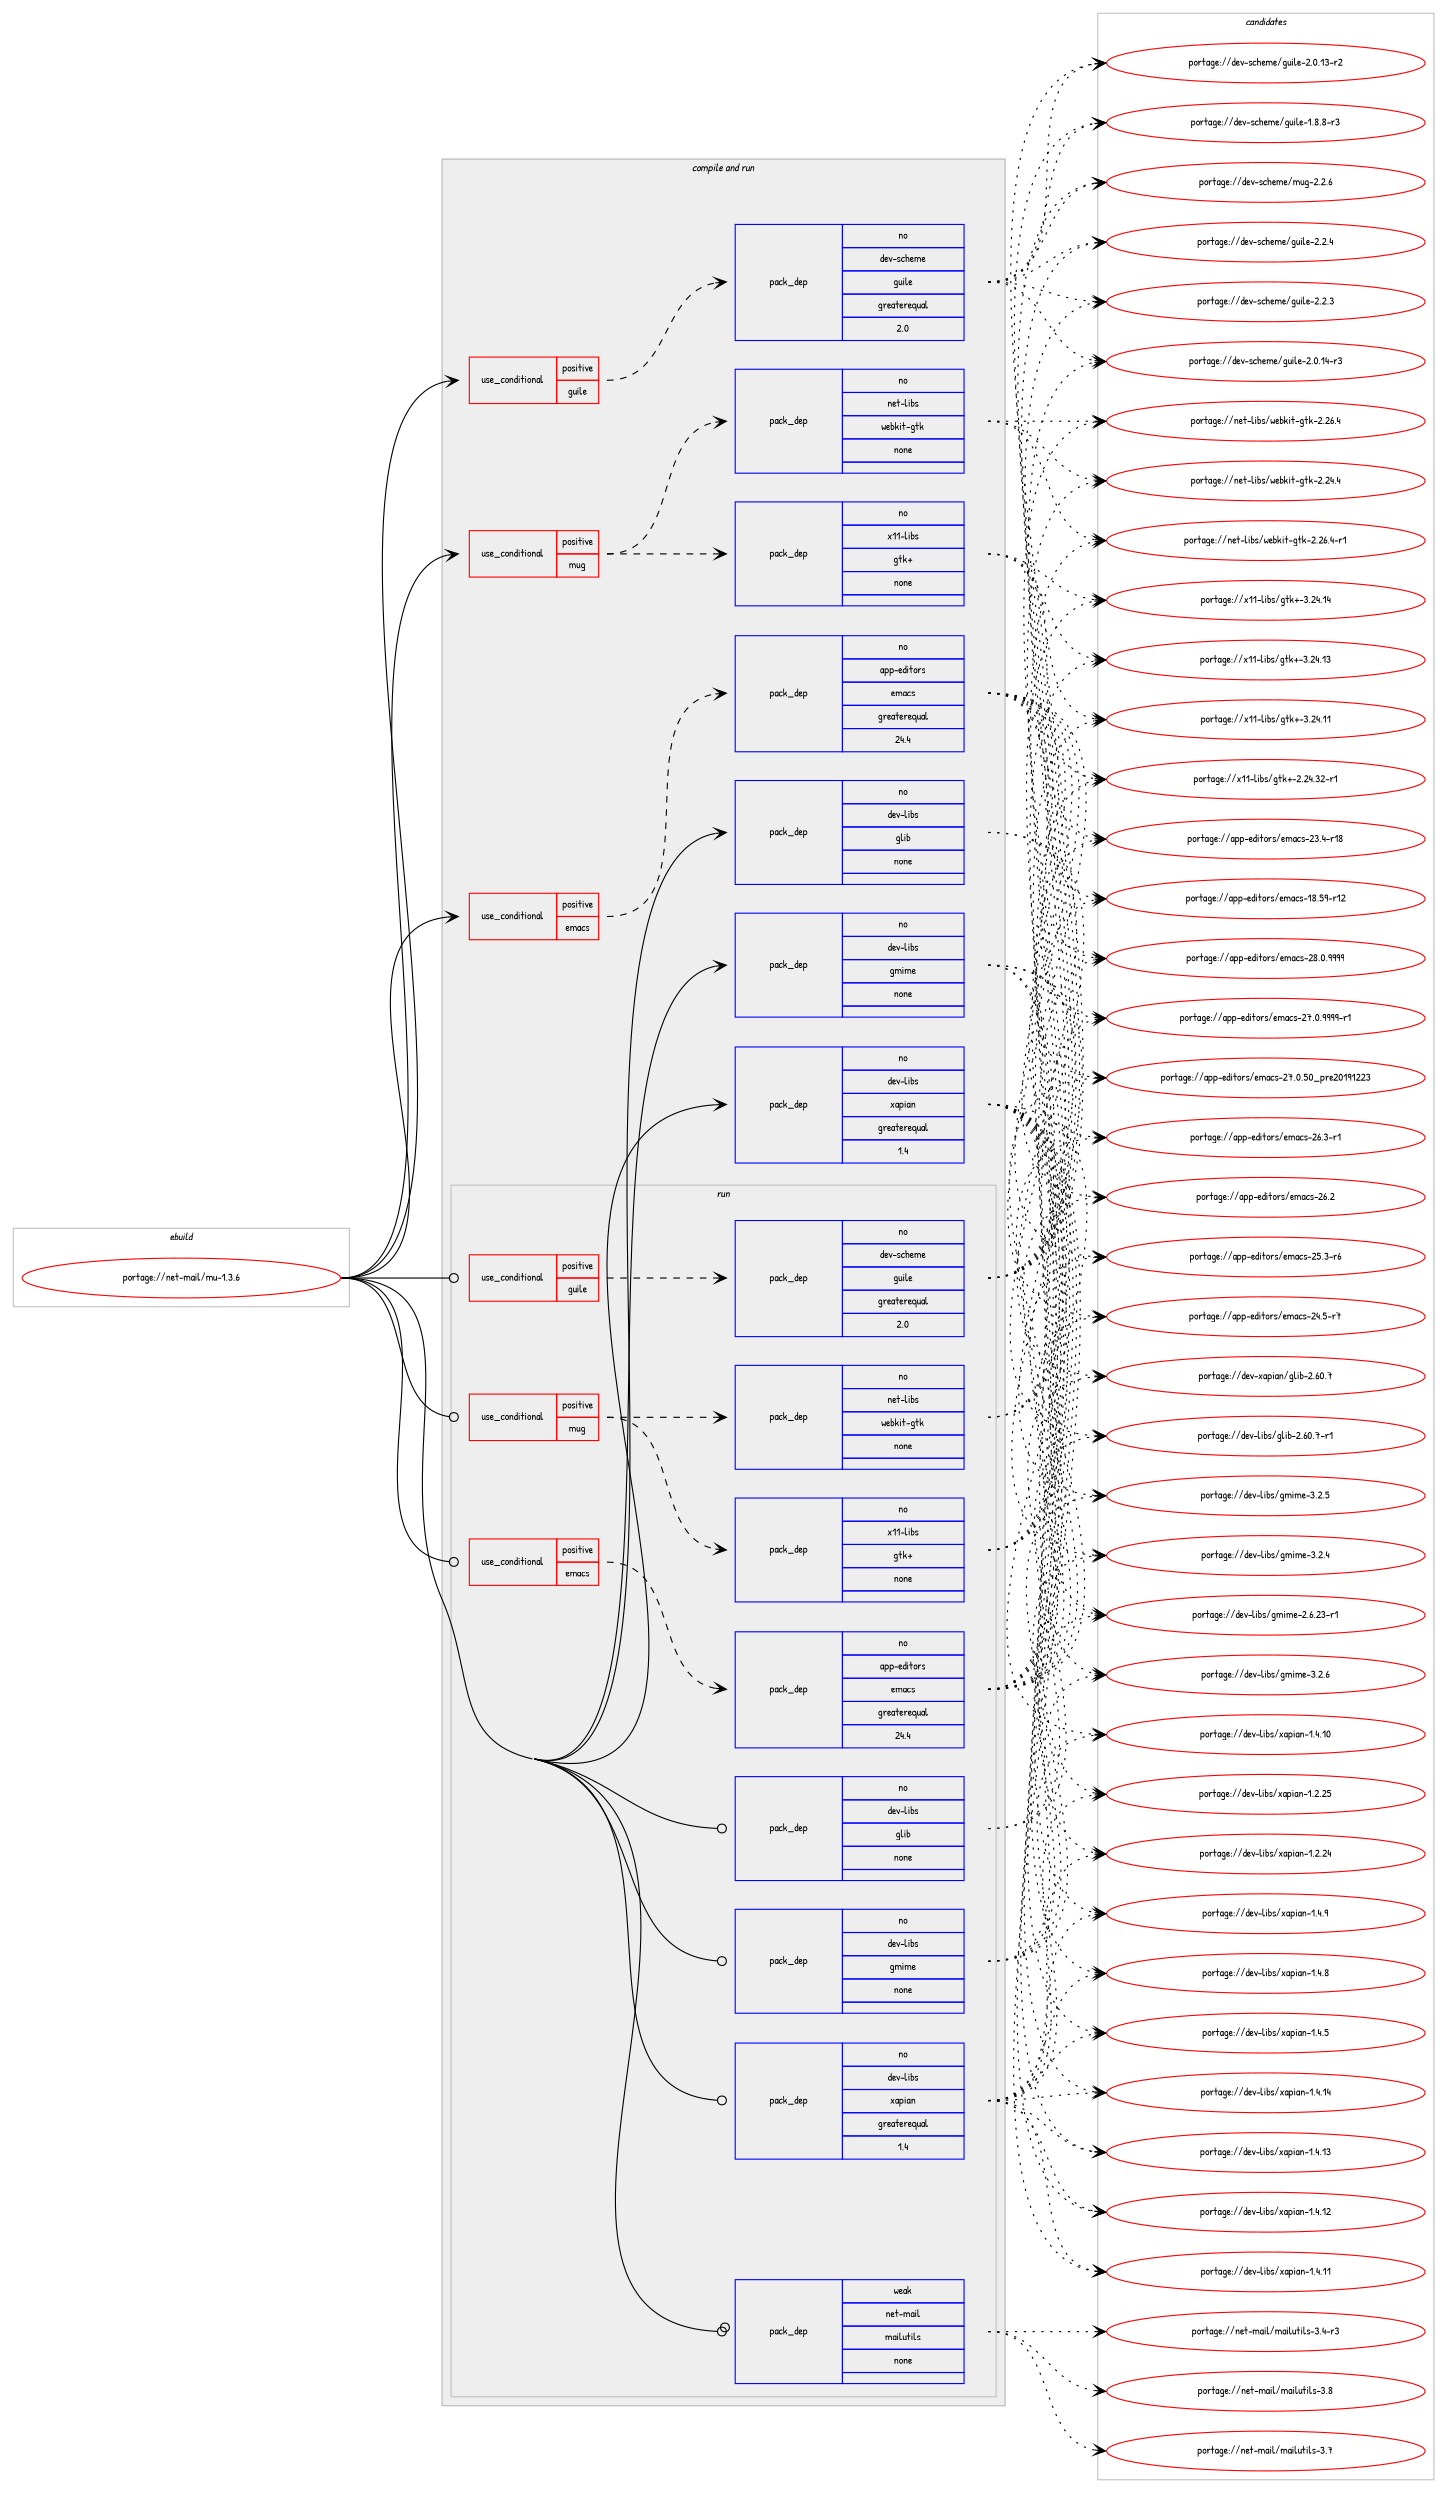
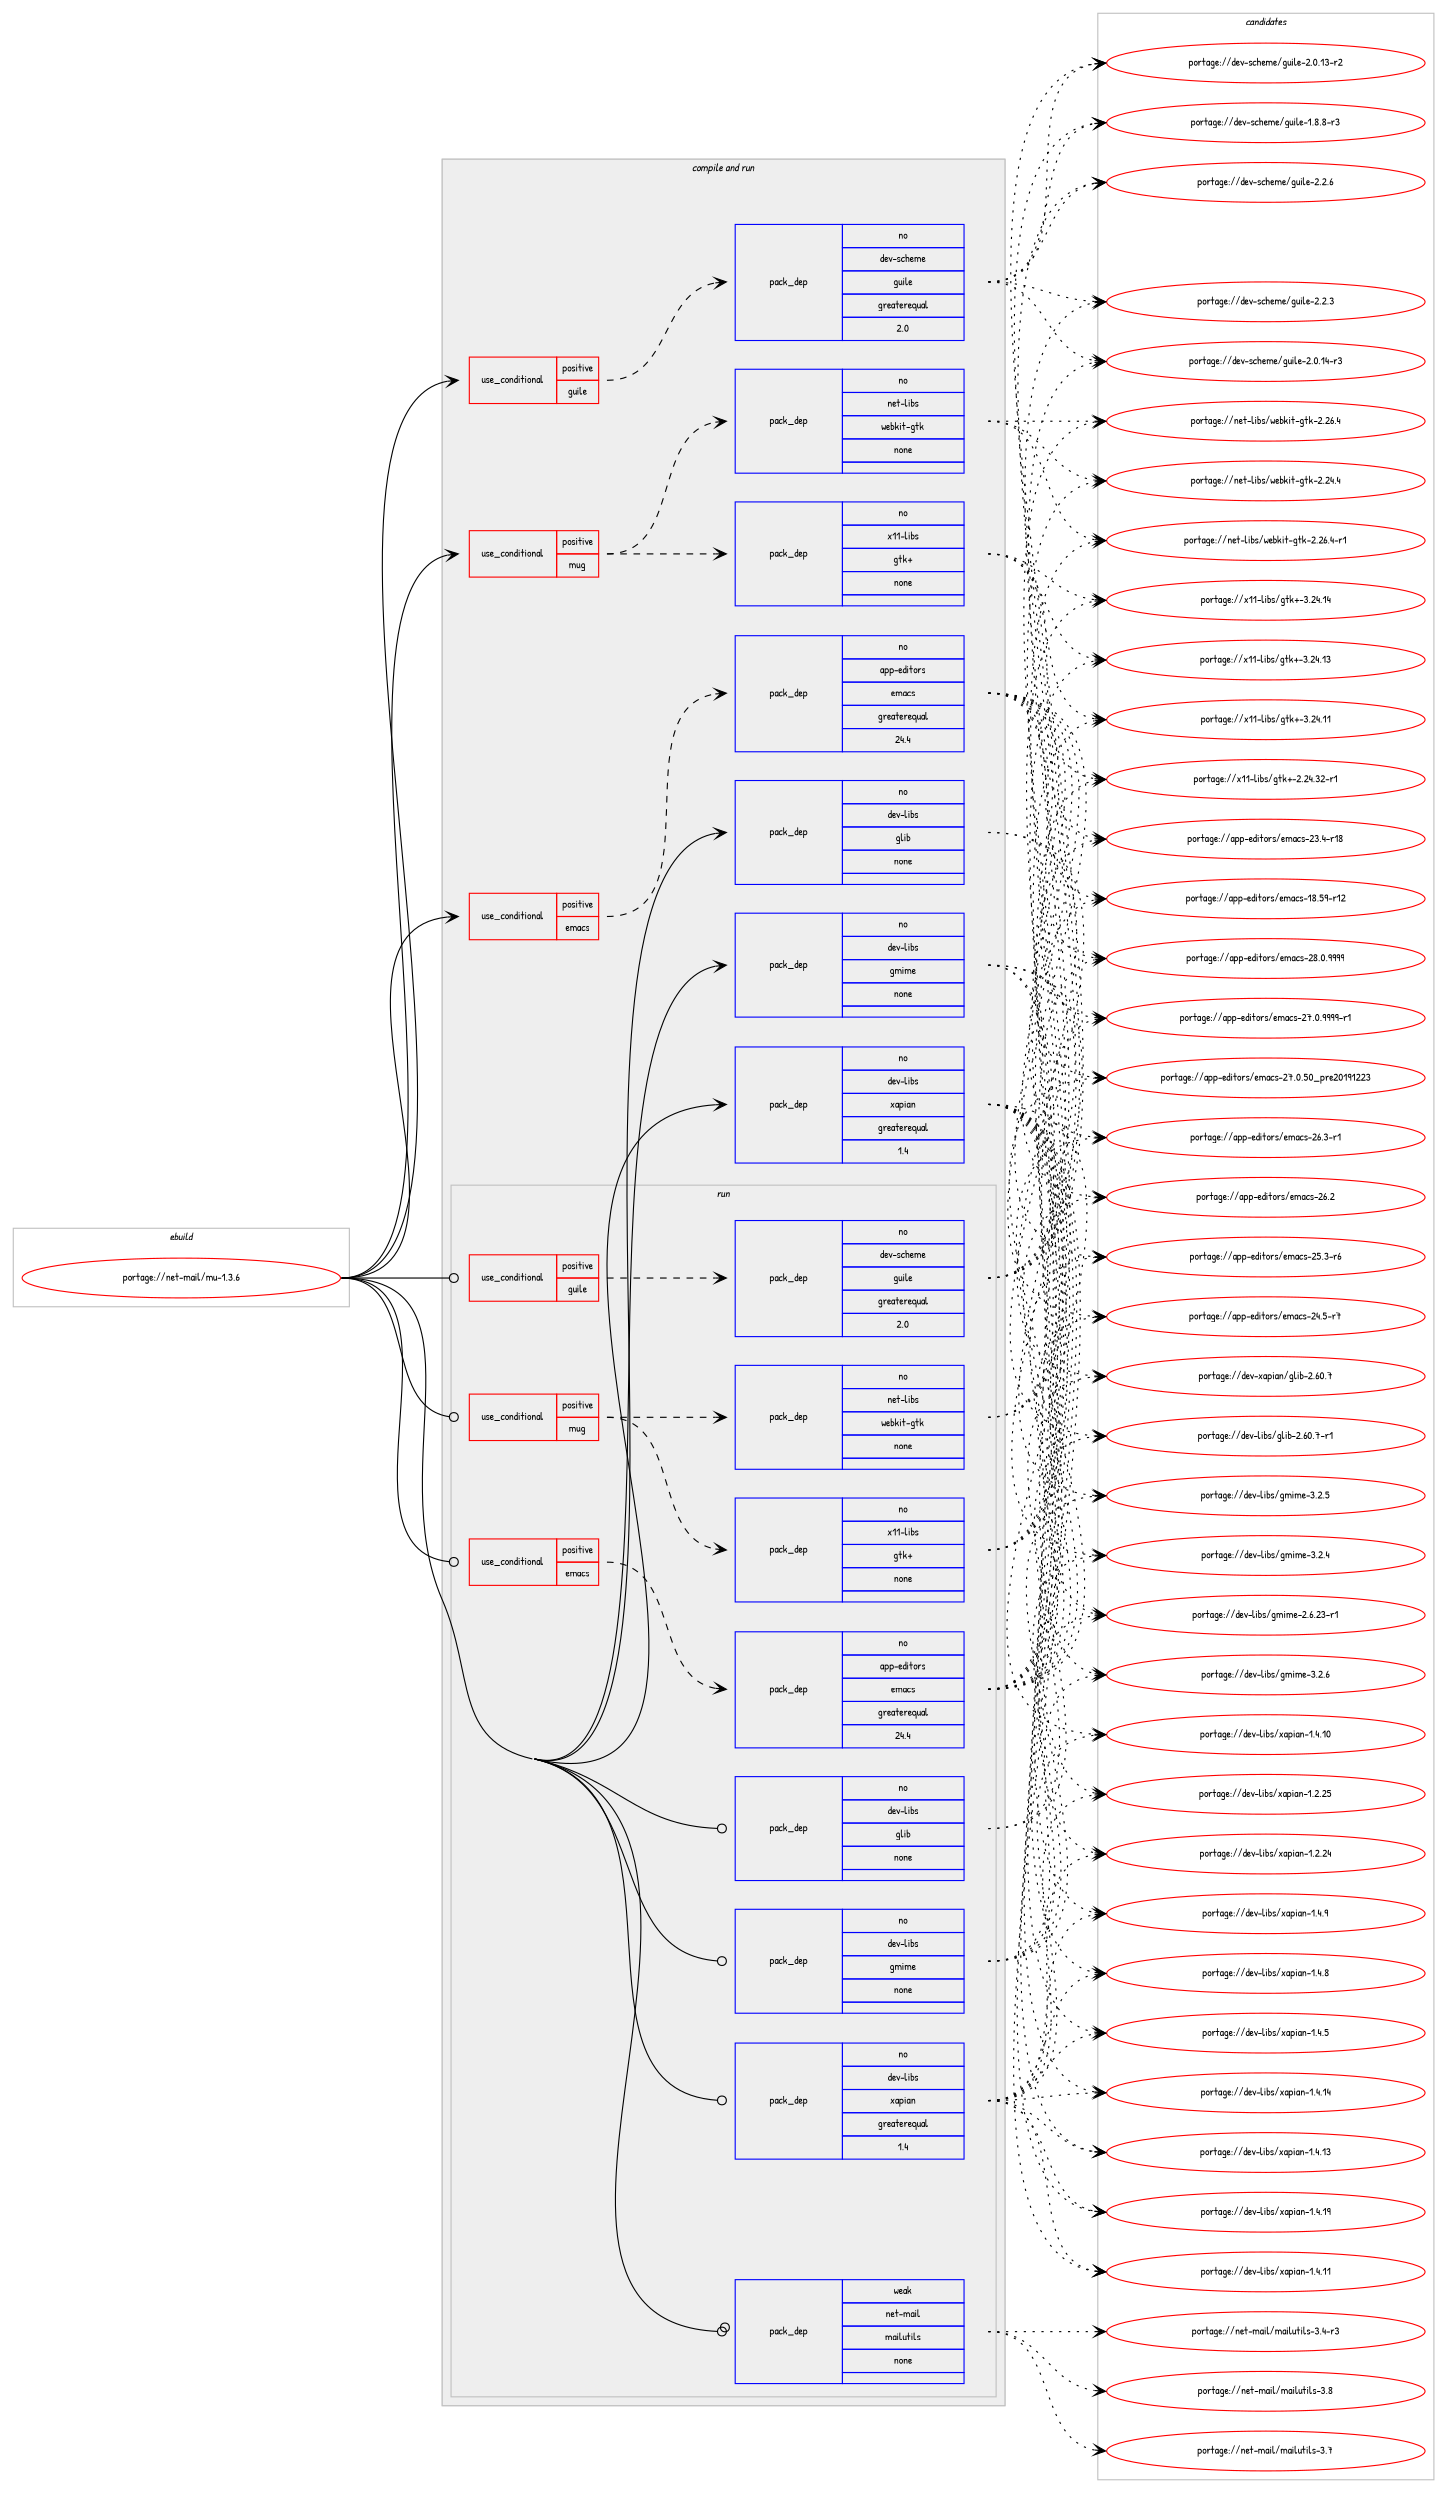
node "portage://dev-scheme/mug-2.2.6": label "portage://dev-scheme/mug-2.2.6" -> "portage://dev-scheme/guile-2.2.6"
node "portage://dev-scheme/guile-2.2.4": removed
node "portage://dev-libs/xapian-1.4.12": label "portage://dev-libs/xapian-1.4.12" -> "portage://dev-libs/xapian-1.4.19"
